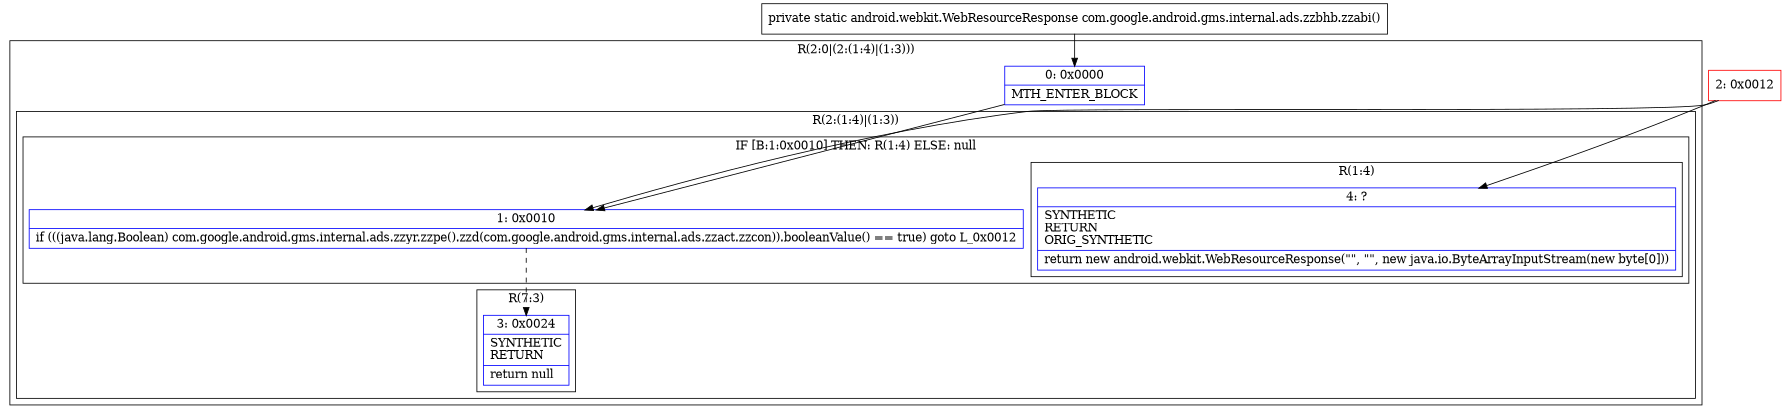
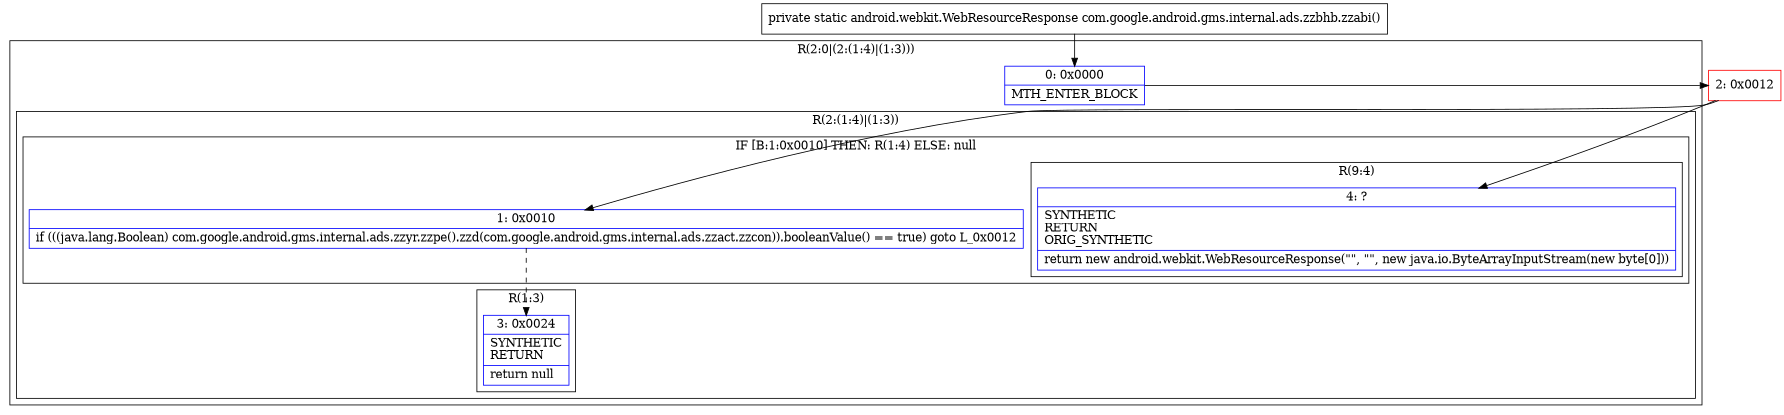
edge "0: 0x0000" -> "1: 0x0010": now "0: 0x0000" -> "2: 0x0012"
cluster "R(1:4)": label "R(1:4)" -> "R(9:4)"
cluster "R(7:3)": label "R(7:3)" -> "R(1:3)"
